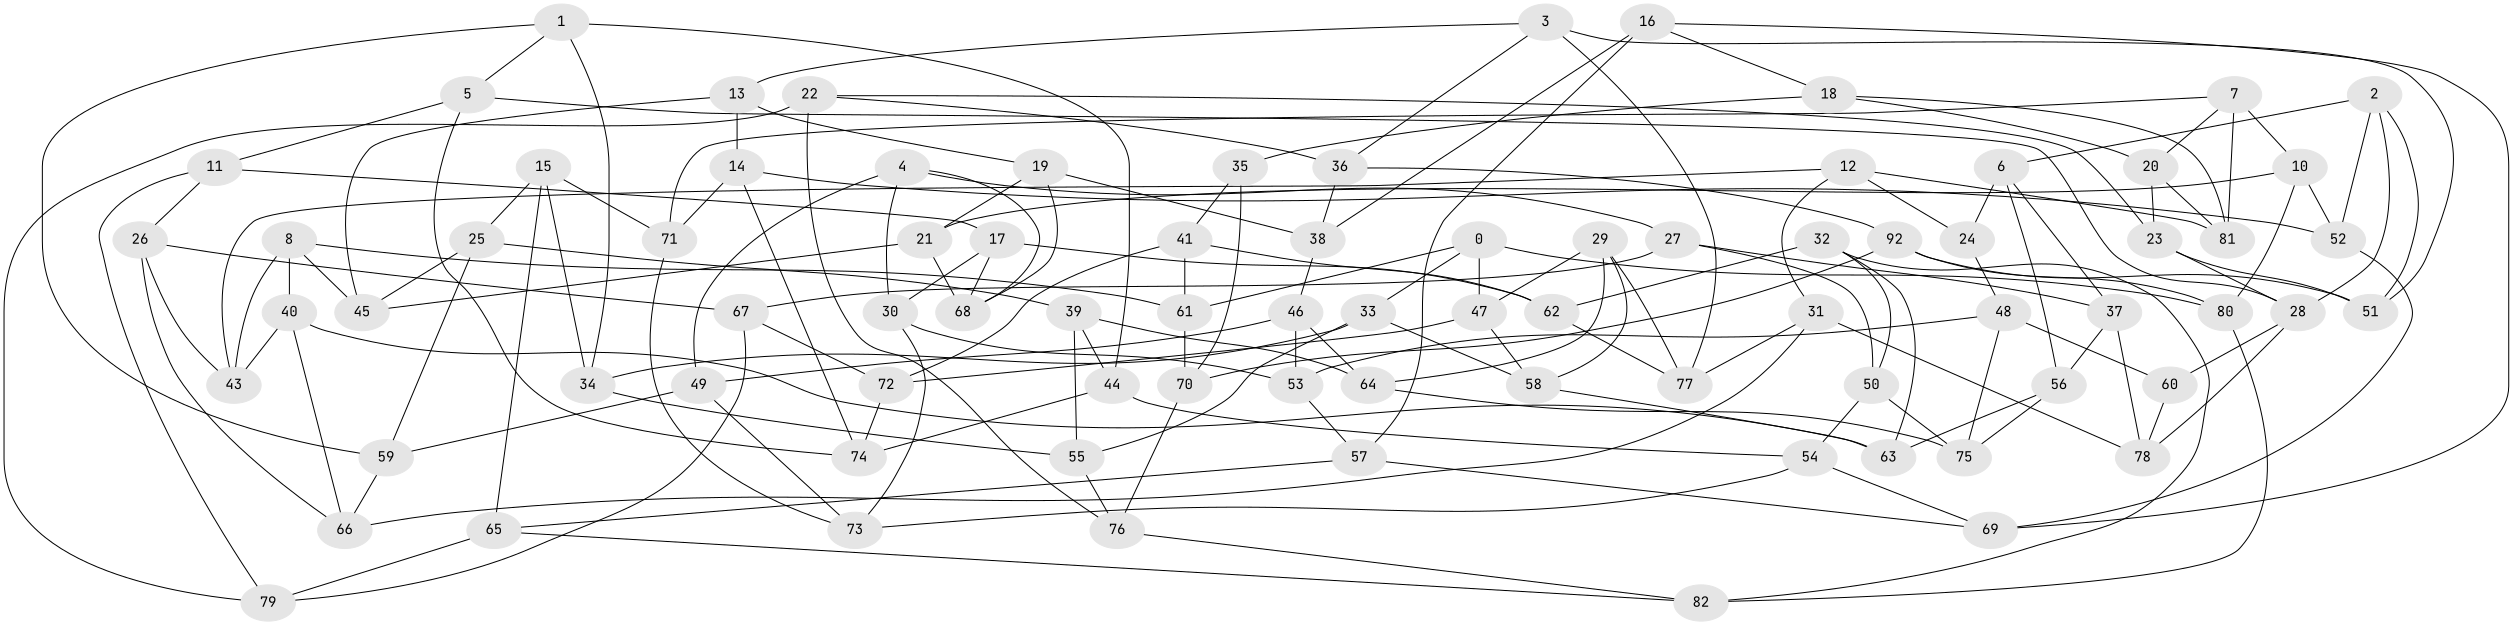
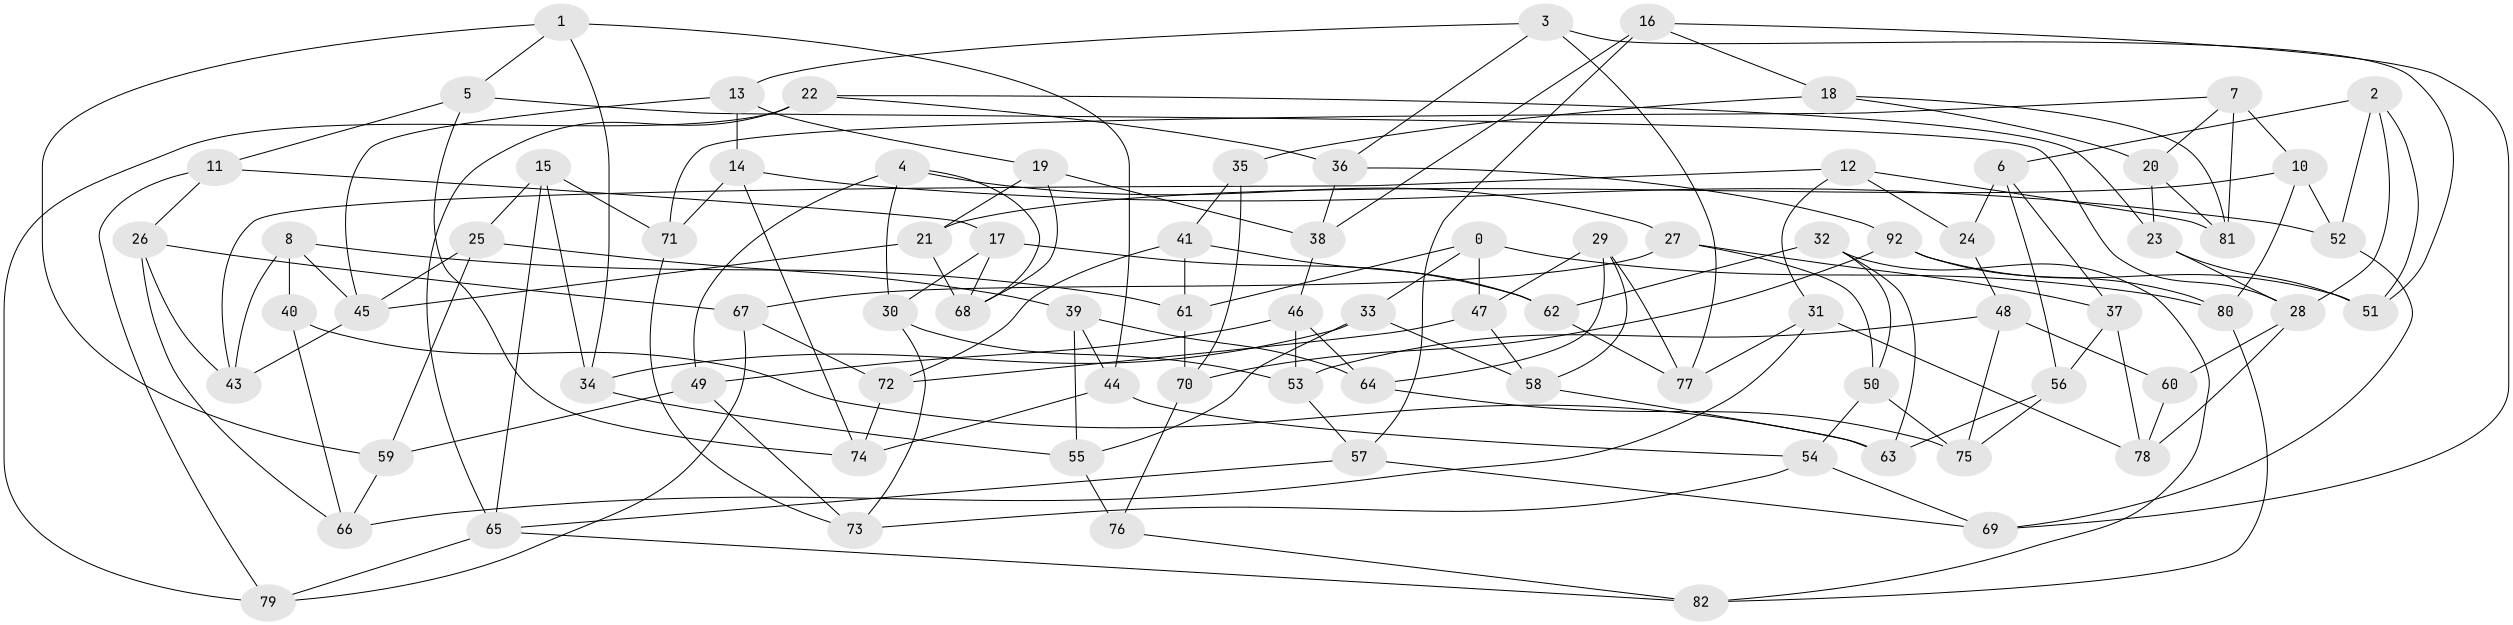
edge "40" -- "43": now "45" -- "43"
edge "22" -- "76": now "22" -- "65"
